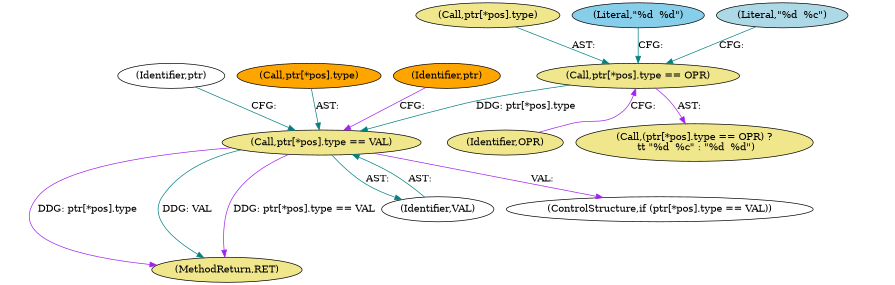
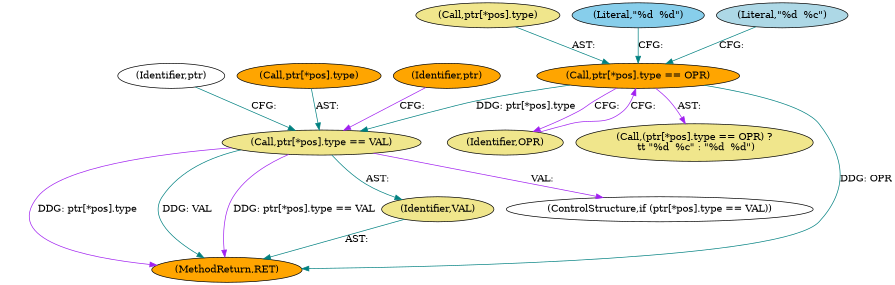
node "(Call,ptr[*pos].type == OPR)": fillcolor khaki -> orange
edge "(Call,ptr[*pos].type == OPR)" -> "(Identifier,OPR)": added, label "CFG:"
edge "(Identifier,VAL)" -> "(Call,ptr[*pos].type == VAL)": now "(Identifier,VAL)" -> "(MethodReturn,RET)"
node "(Identifier,VAL)": fillcolor white -> khaki
edge "(Call,ptr[*pos].type == OPR)" -> "(MethodReturn,RET)": added, label "DDG: OPR"
node "(MethodReturn,RET)": fillcolor khaki -> orange
